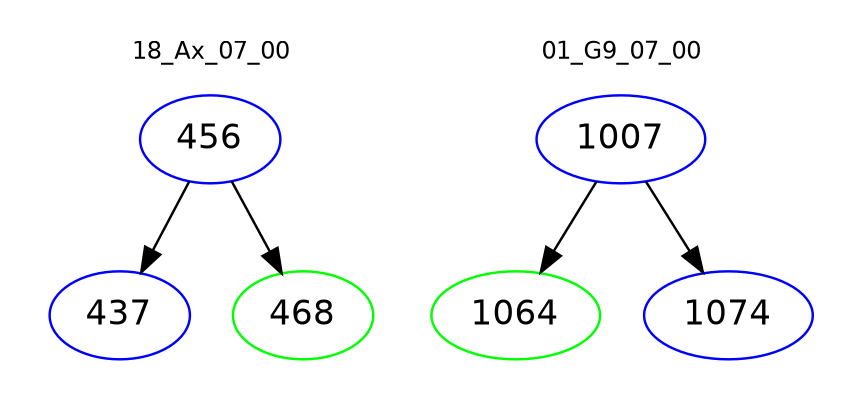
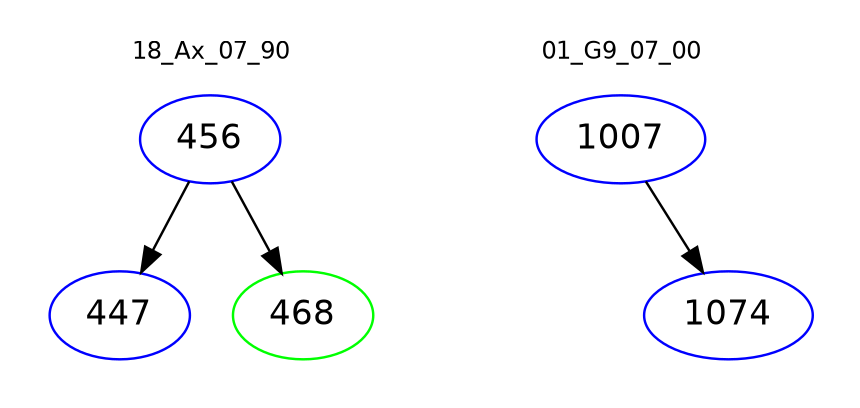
cluster "18_Ax_07_00": label "18_Ax_07_00" -> "18_Ax_07_90"
node "437": label "437" -> "447"
node "1064": removed
